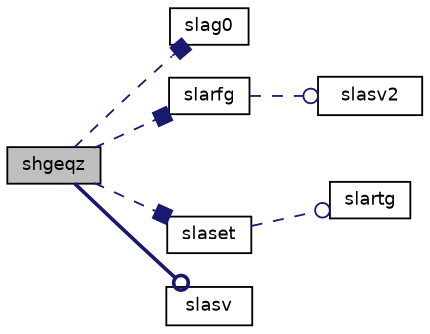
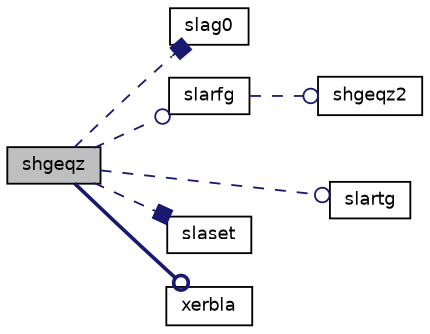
node "slasv2": label "slasv2" -> "shgeqz2"
edge "shgeqz" -> "slarfg": arrowhead box -> odot
edge "slaset" -> "slartg": now "shgeqz" -> "slartg"
node "slasv": label "slasv" -> "xerbla"
